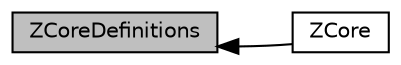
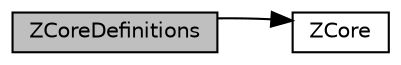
edge "ZCore" -> "ZCoreDefinitions": reversed
